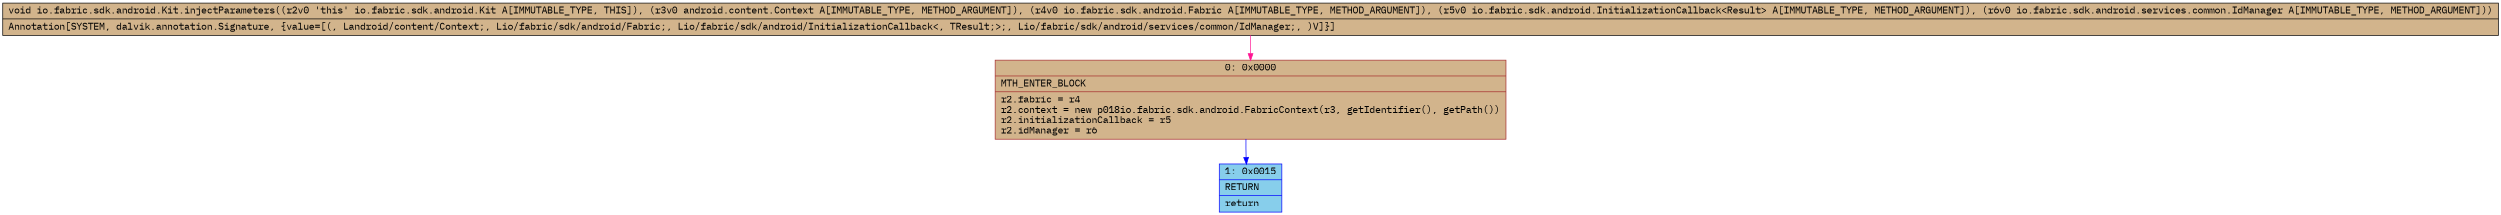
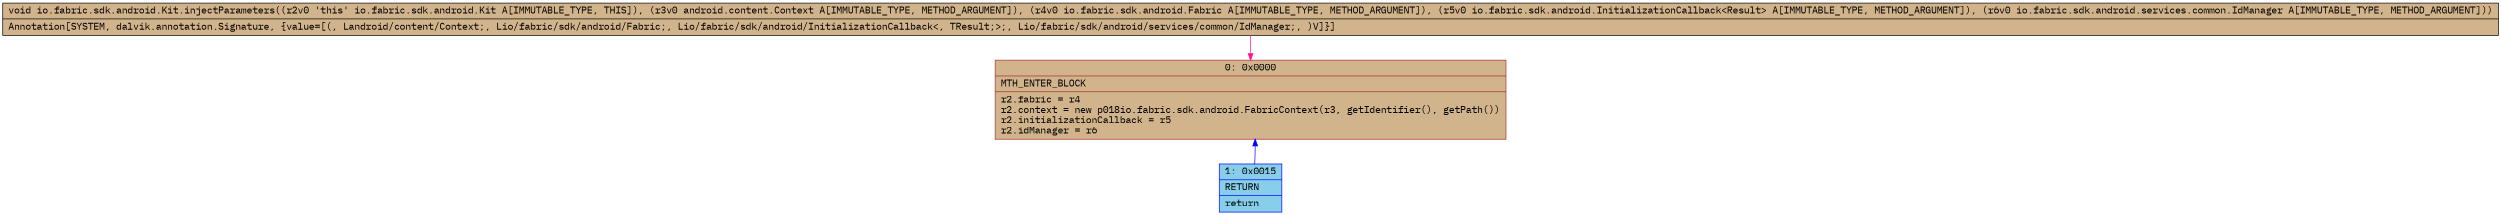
edge "0: 0x0000" -> "1: 0x0015": reversed
